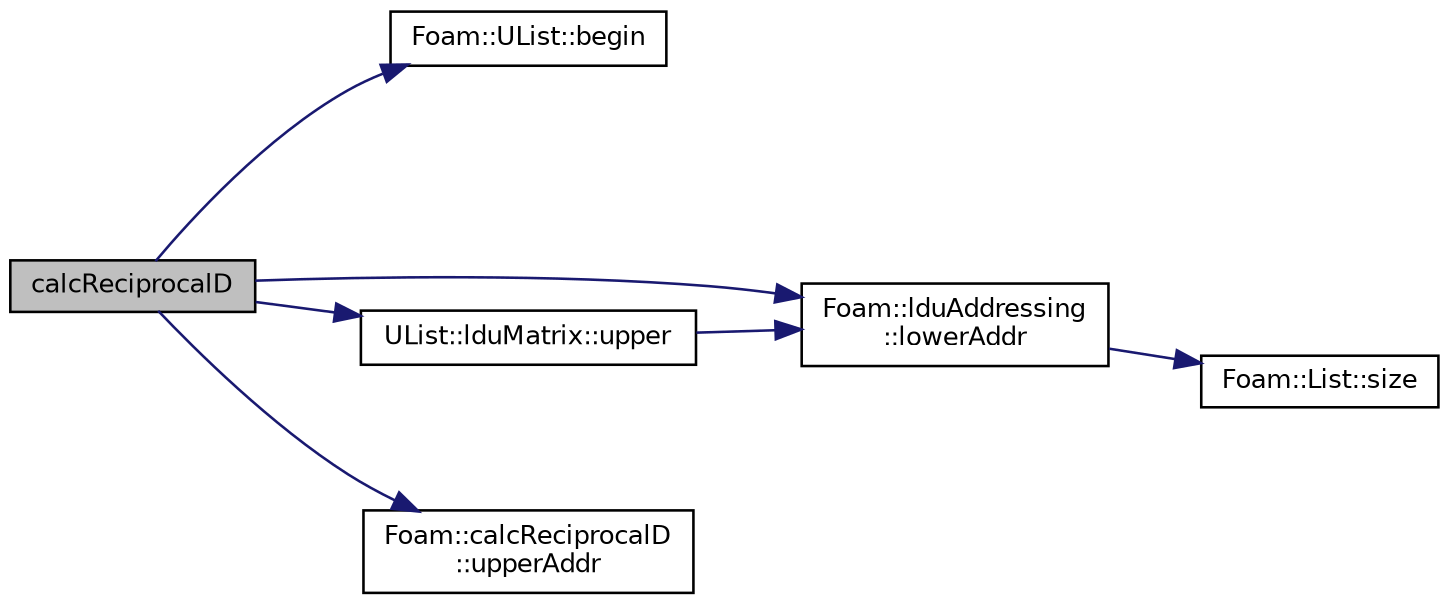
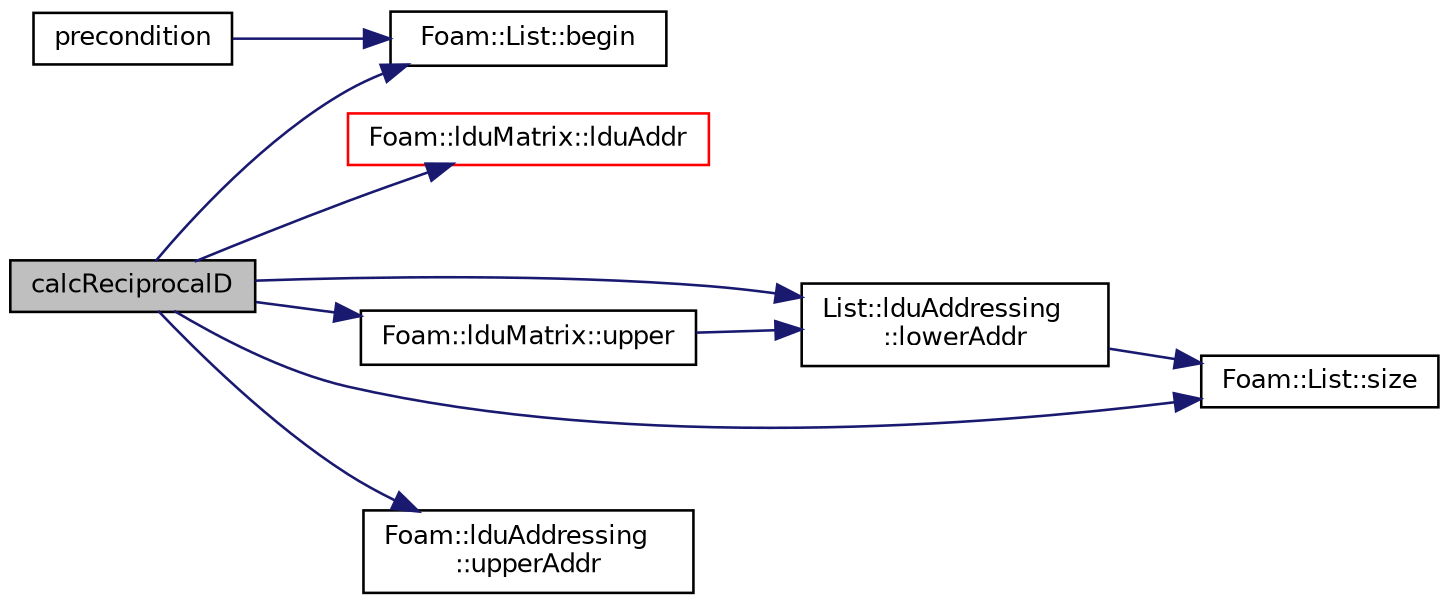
node "precondition": added
node "Foam::UList::begin": label "Foam::UList::begin" -> "Foam::List::begin"
node "Foam::lduMatrix::lduAddr": added
node "Foam::lduAddressing ::lowerAddr": label "Foam::lduAddressing ::lowerAddr" -> "List::lduAddressing ::lowerAddr"
node "UList::lduMatrix::upper": label "UList::lduMatrix::upper" -> "Foam::lduMatrix::upper"
edge "calcReciprocalD" -> "Foam::List::size": added
node "Foam::calcReciprocalD ::upperAddr": label "Foam::calcReciprocalD ::upperAddr" -> "Foam::lduAddressing ::upperAddr"
